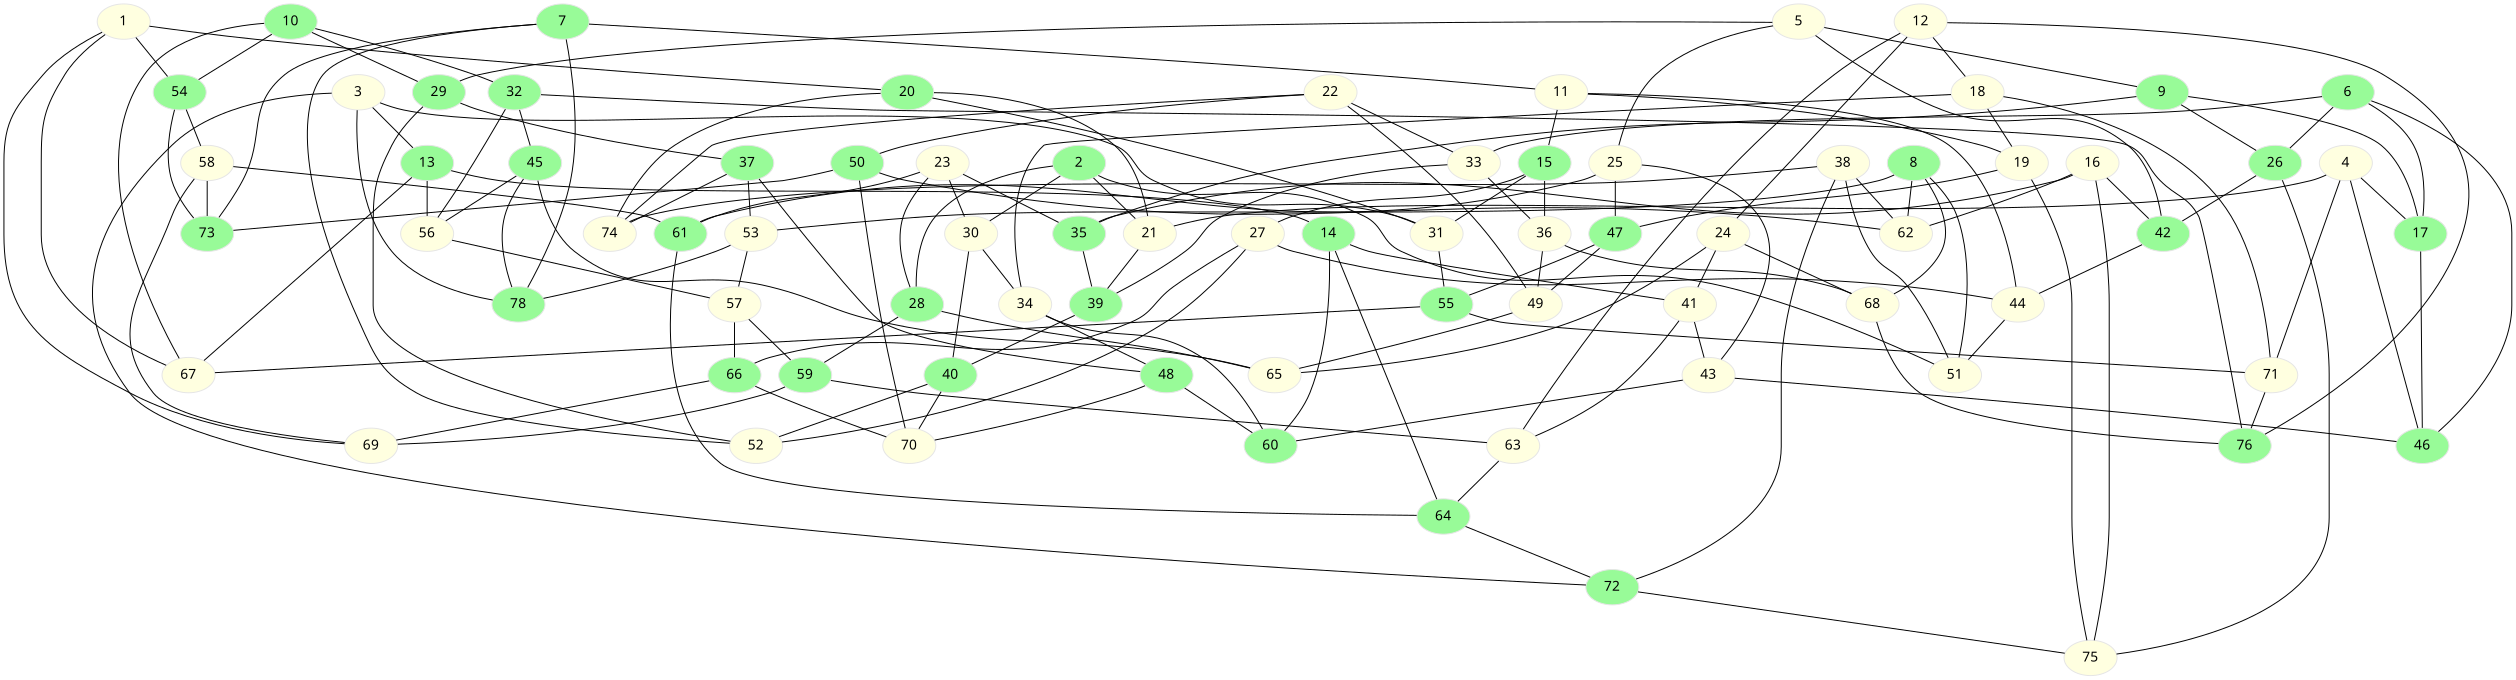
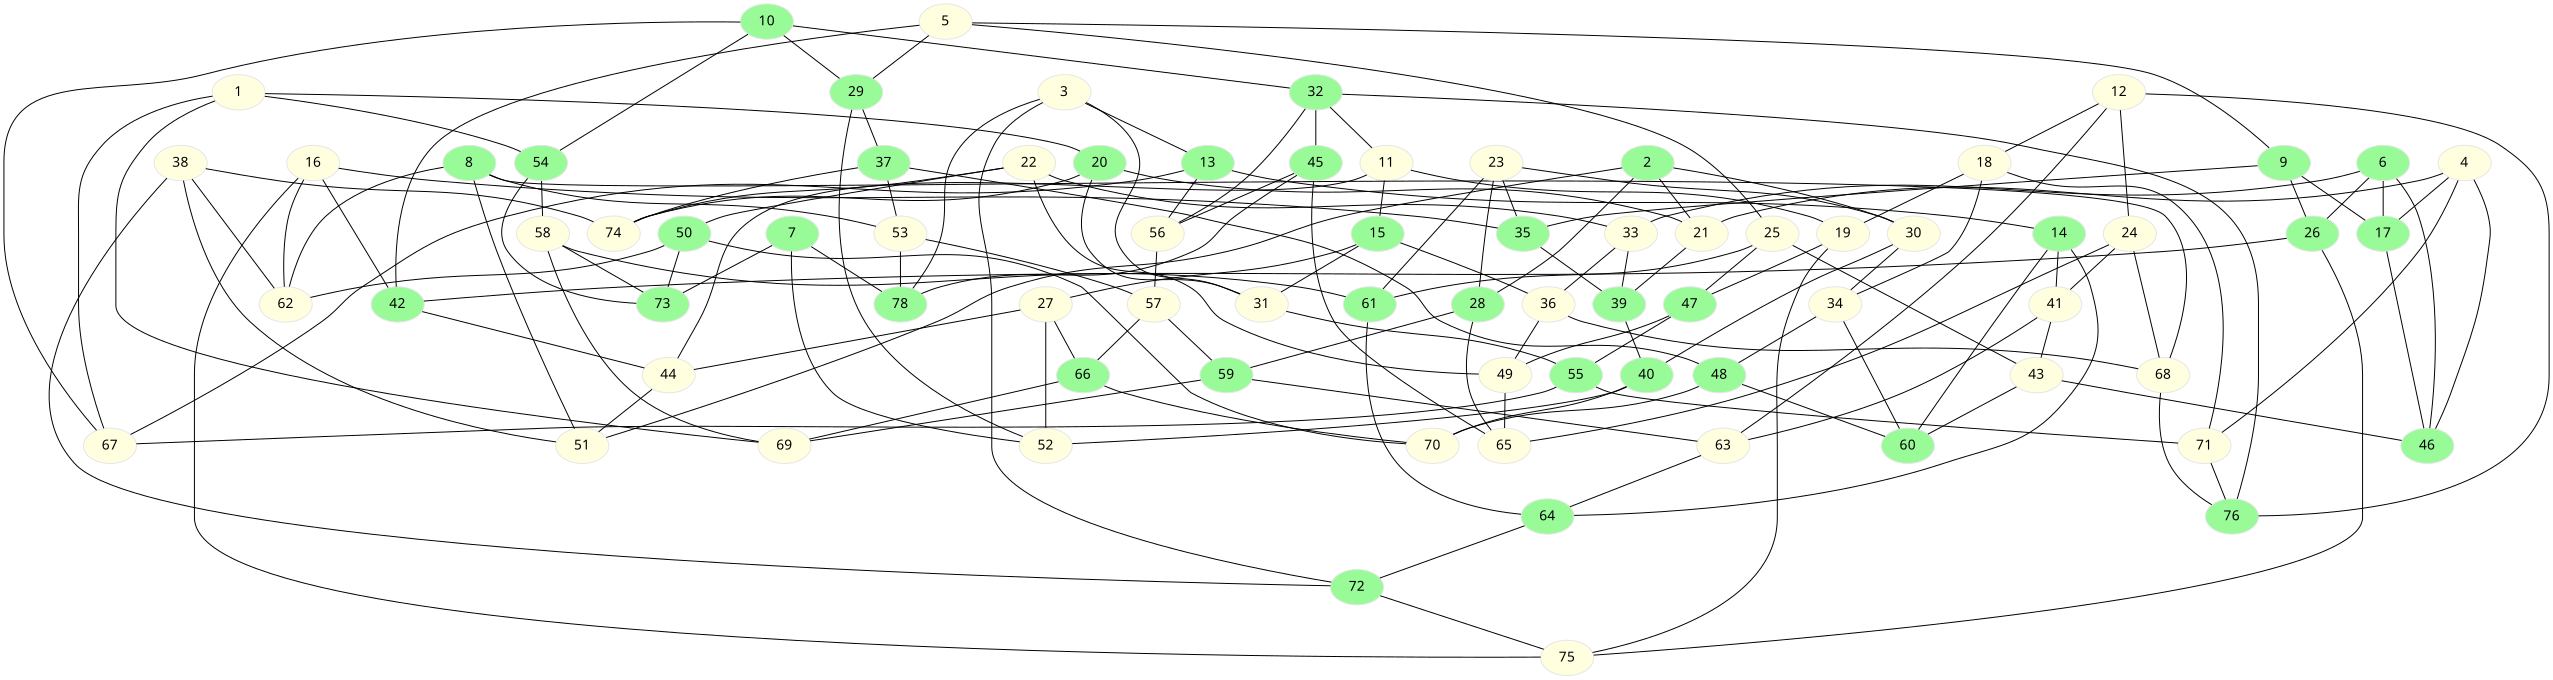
edge "7" -- "11": now "32" -- "11"
